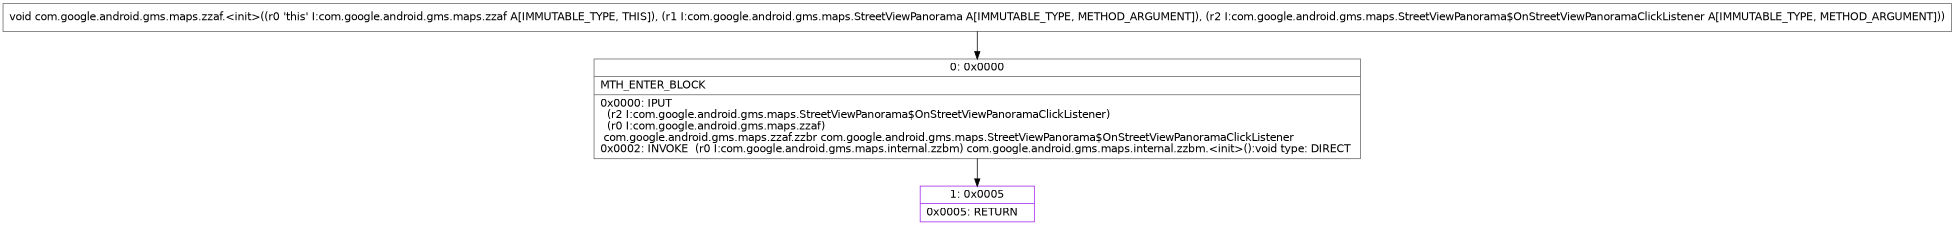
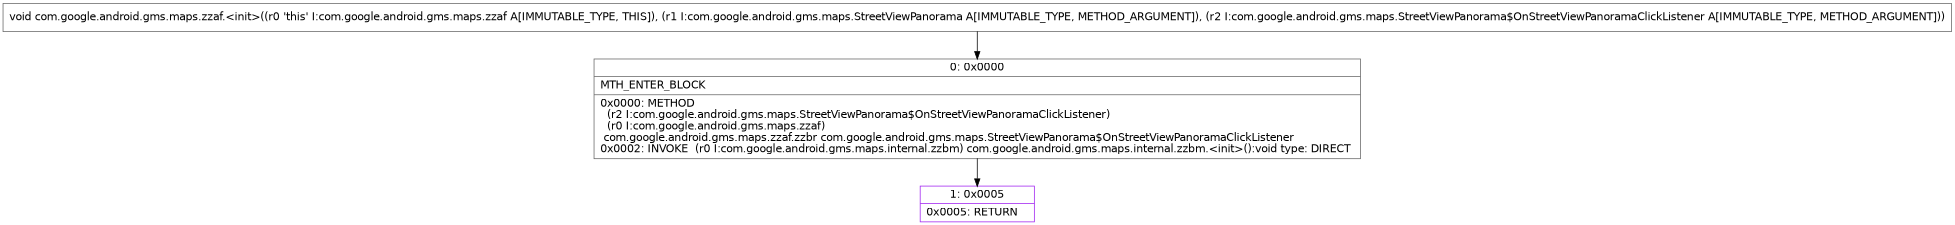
node "0: 0x0000": text "0x0000: IPUT" -> "0x0000: METHOD"
